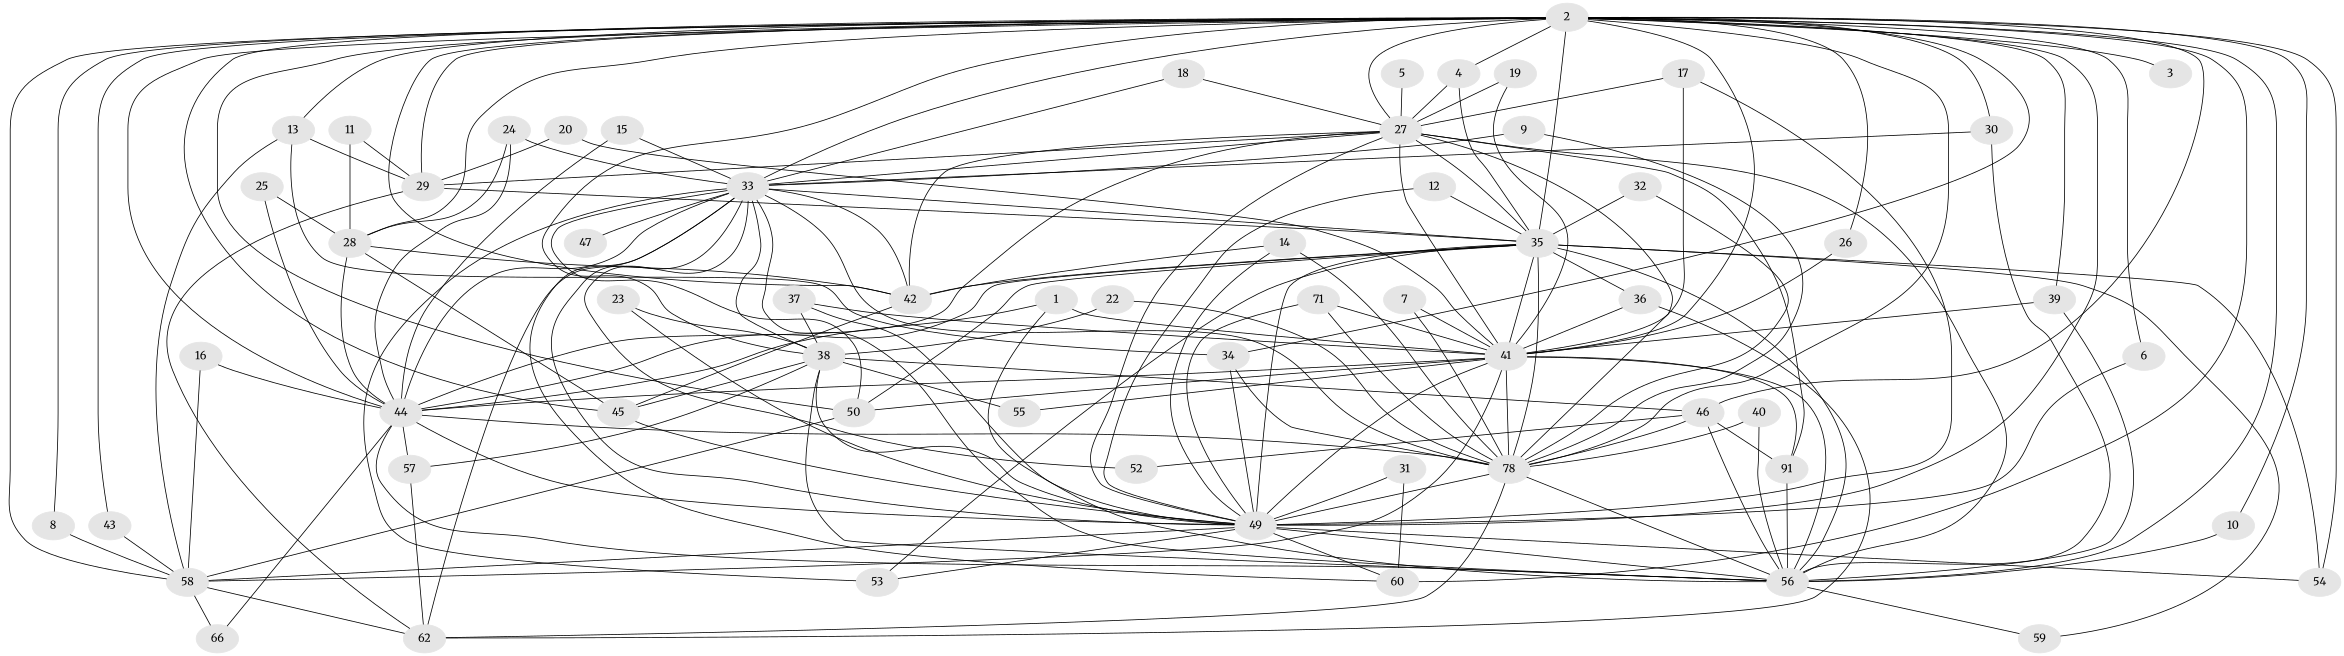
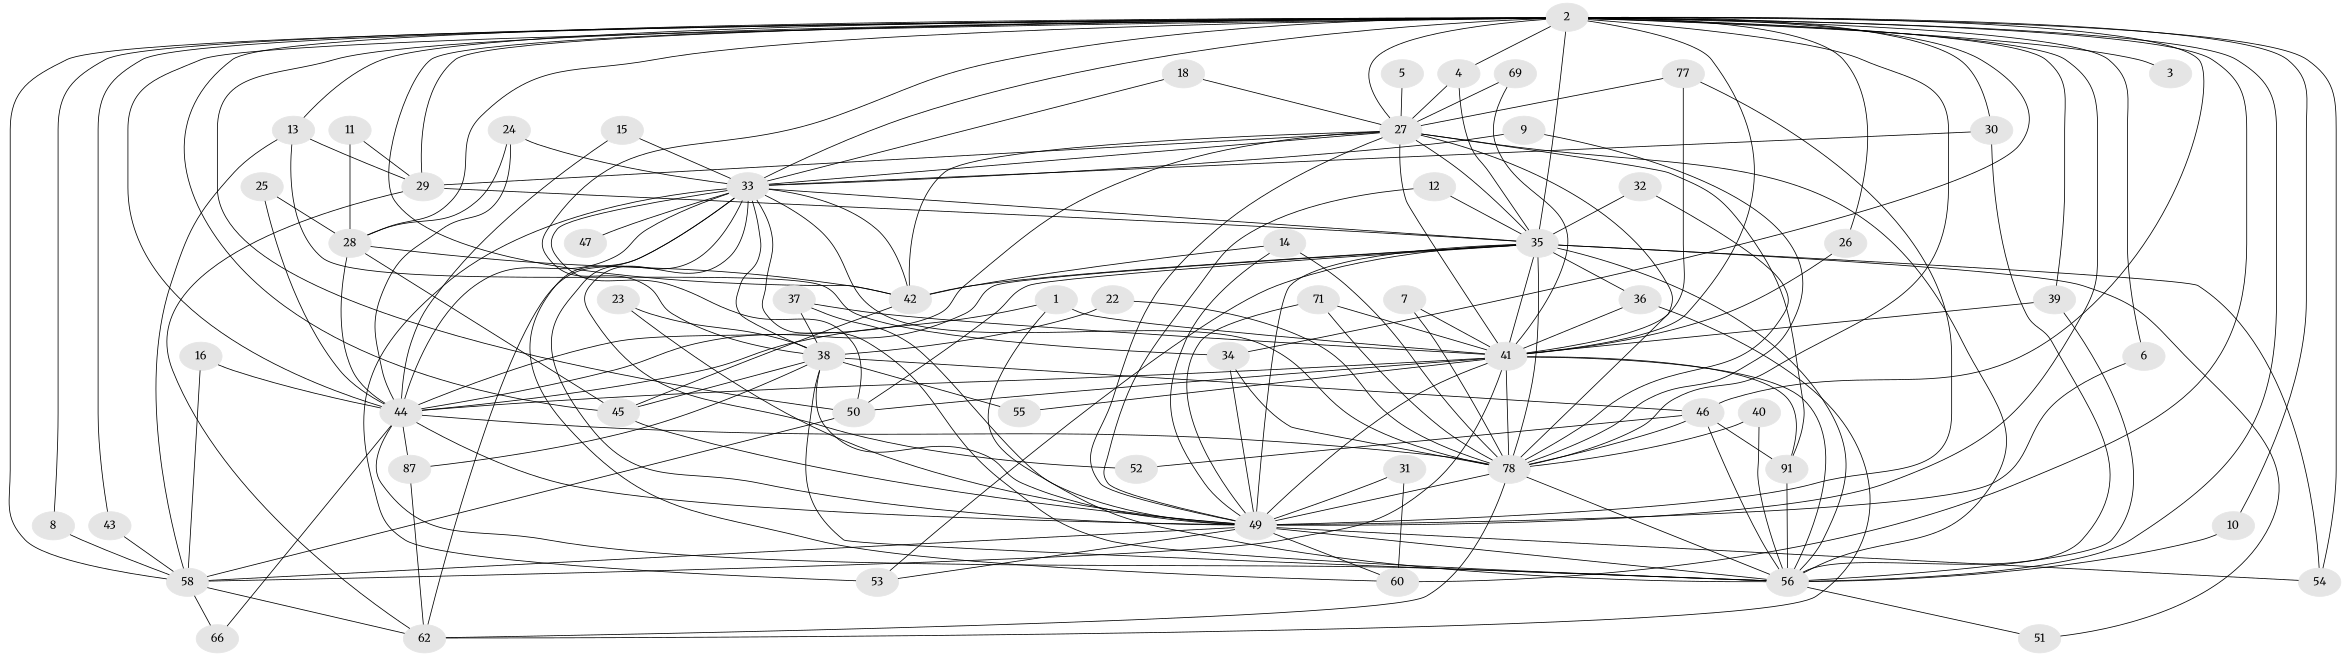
node "19": label "19" -> "69"
node "17": label "17" -> "77"
node "20": removed
node "57": label "57" -> "87"
node "59": label "59" -> "51"
